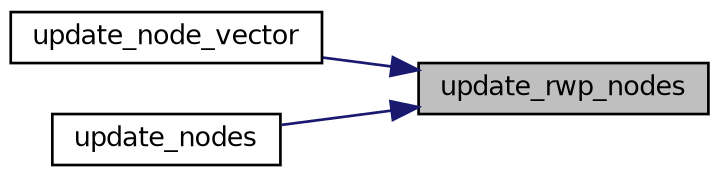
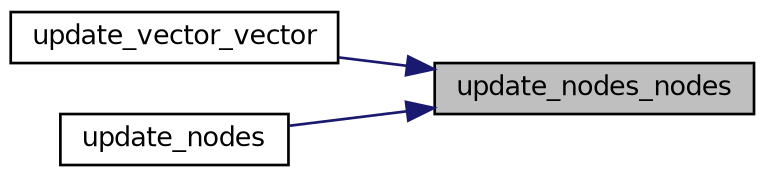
node "update_node_vector": label "update_node_vector" -> "update_vector_vector"
node "update_rwp_nodes": label "update_rwp_nodes" -> "update_nodes_nodes"
